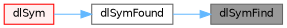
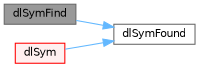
edge "dlSymFound" -> "dlSymFind": reversed
